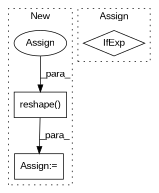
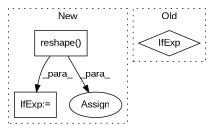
cluster "Assign": label "Assign" -> "Old"
edge "Assign" -> "reshape()": reversed
node "Assign:=": label "Assign:=" -> "IfExp:="
